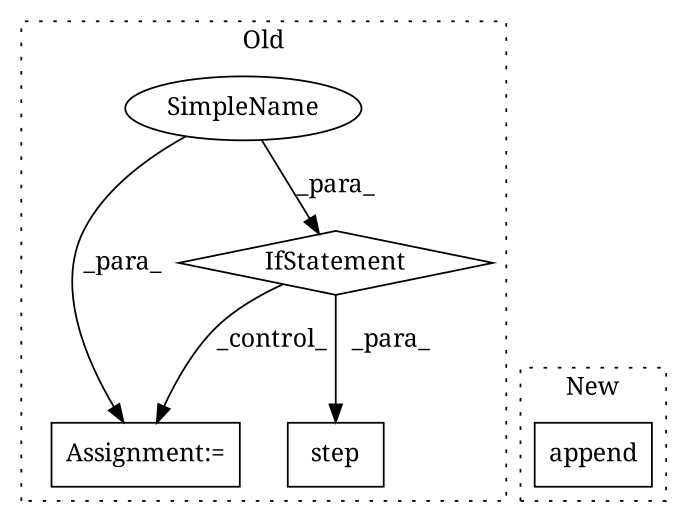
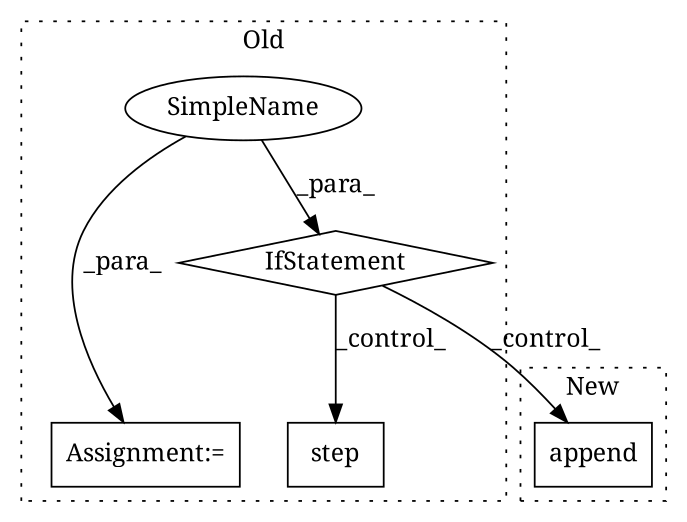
edge "IfStatement" -> "Assignment:=": now "IfStatement" -> "append"
edge "IfStatement" -> "step": label "_para_" -> "_control_"
